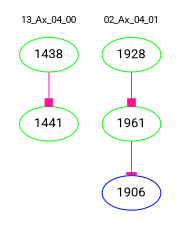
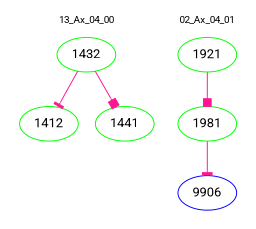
node "1438": label "1438" -> "1432"
node "1928": label "1928" -> "1921"
node "1412": added
node "1961": label "1961" -> "1981"
node "1906": label "1906" -> "9906"
